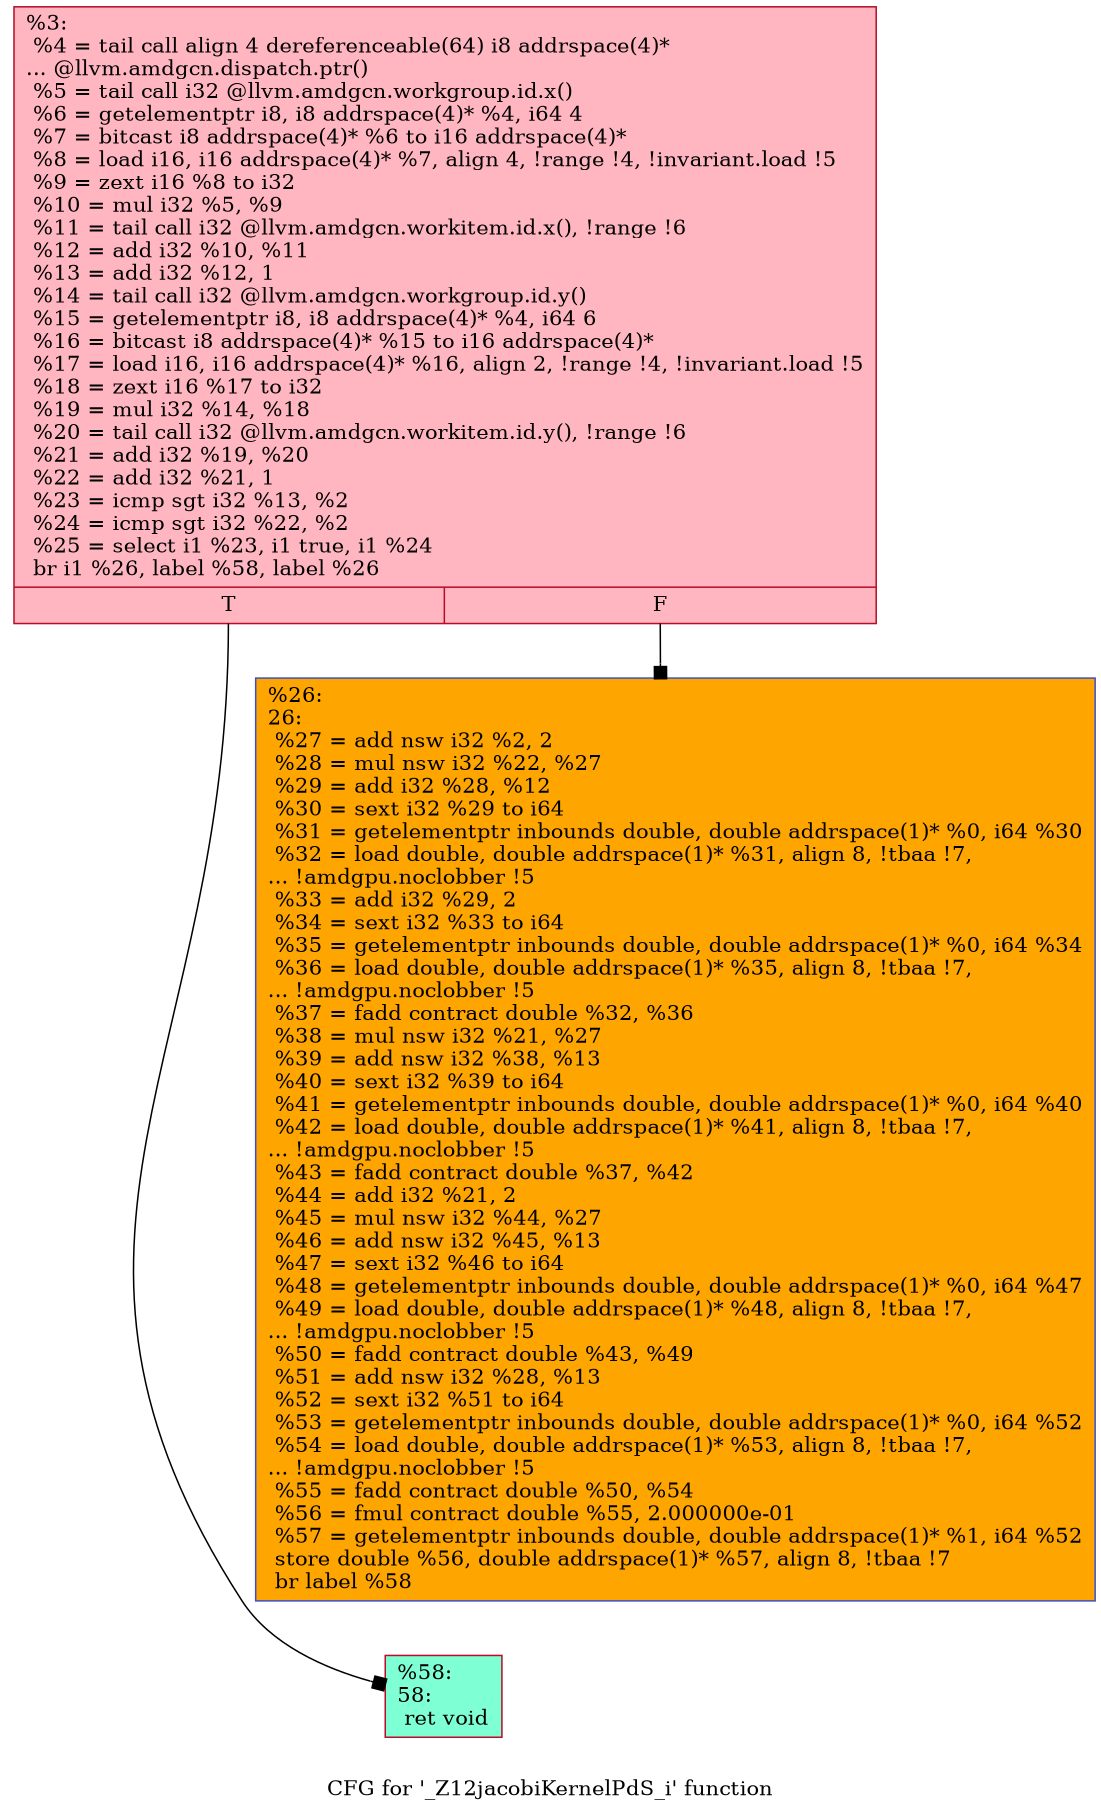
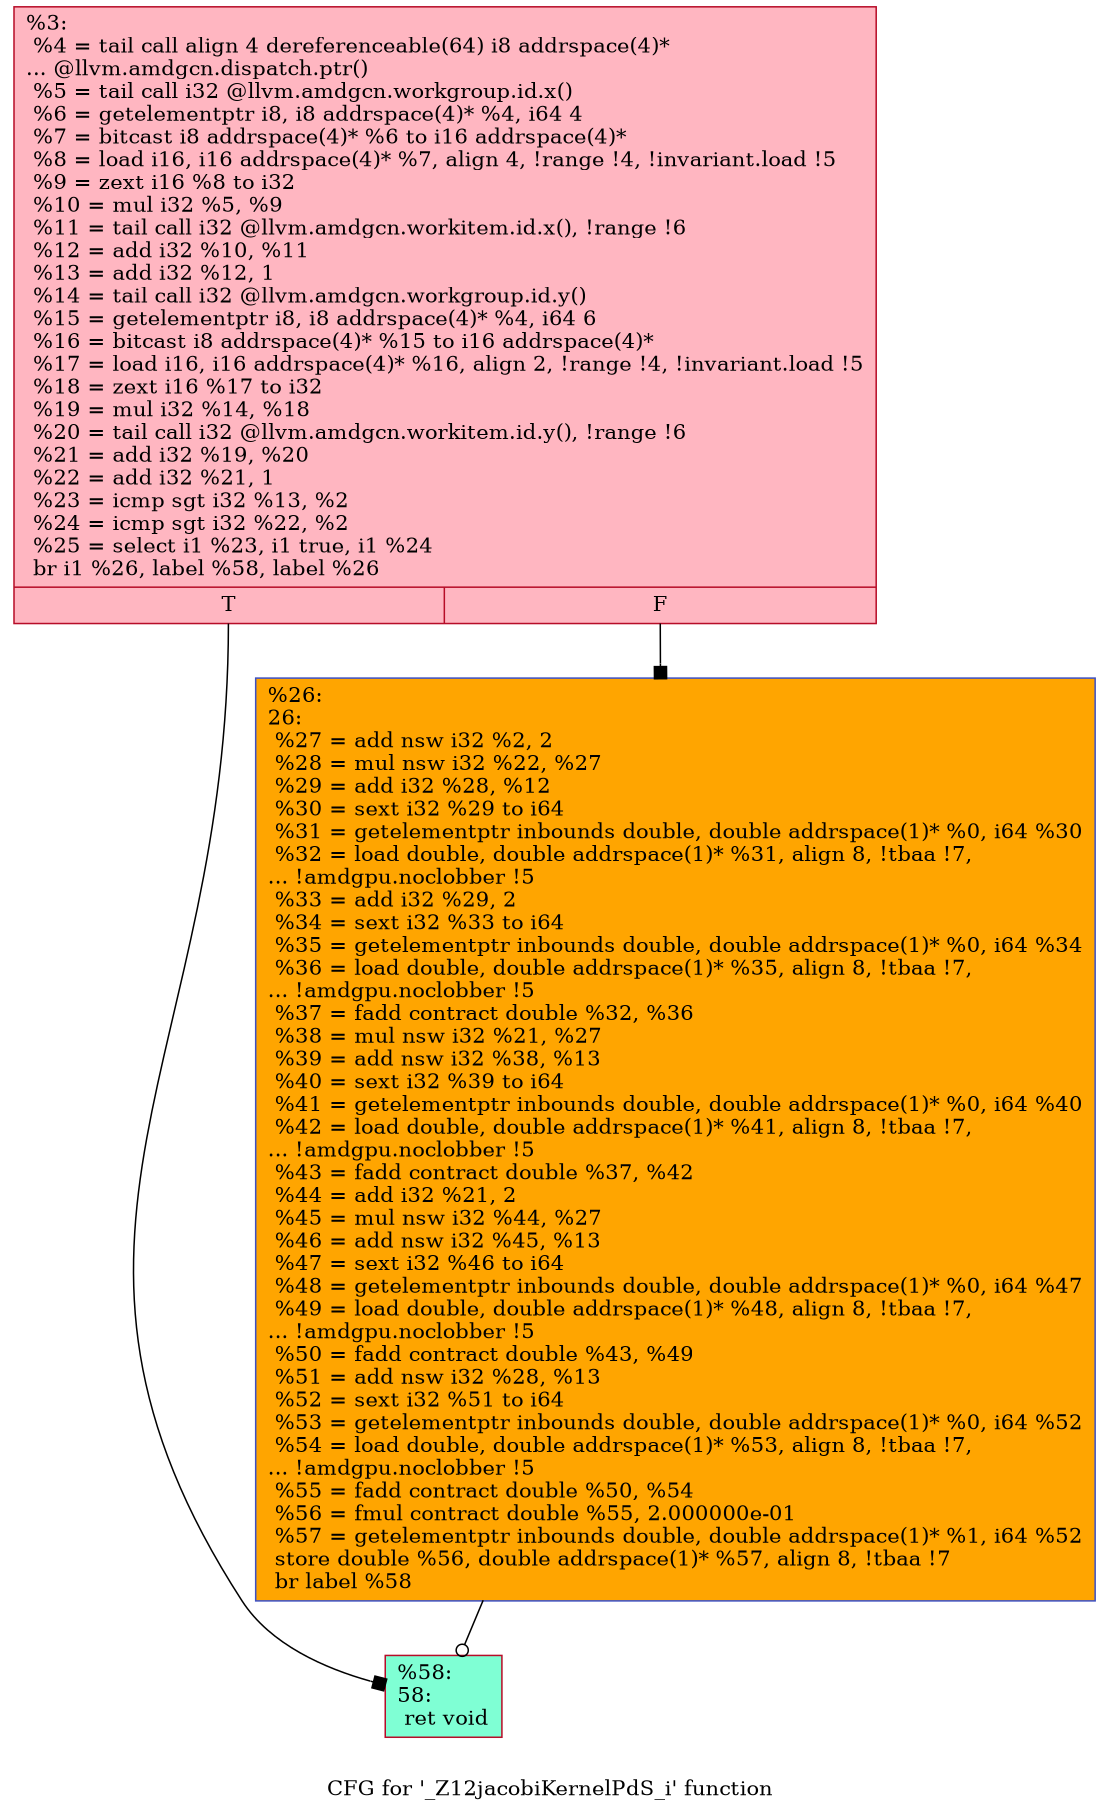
edge "%26:" -> "%58:": added
